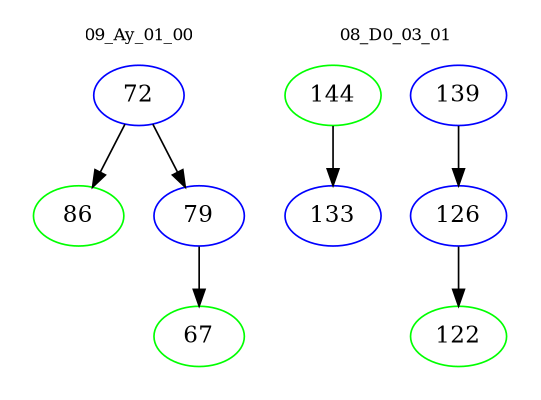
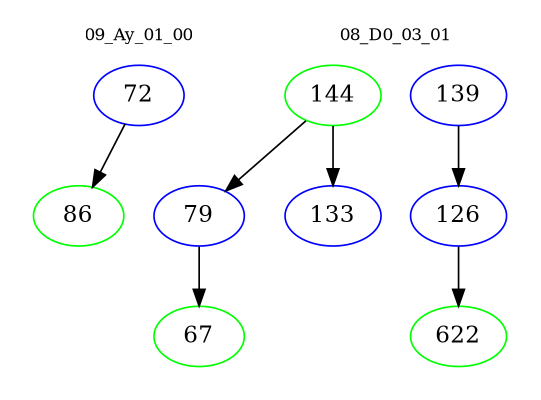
edge "72" -> "79": now "144" -> "79"
node "122": label "122" -> "622"
